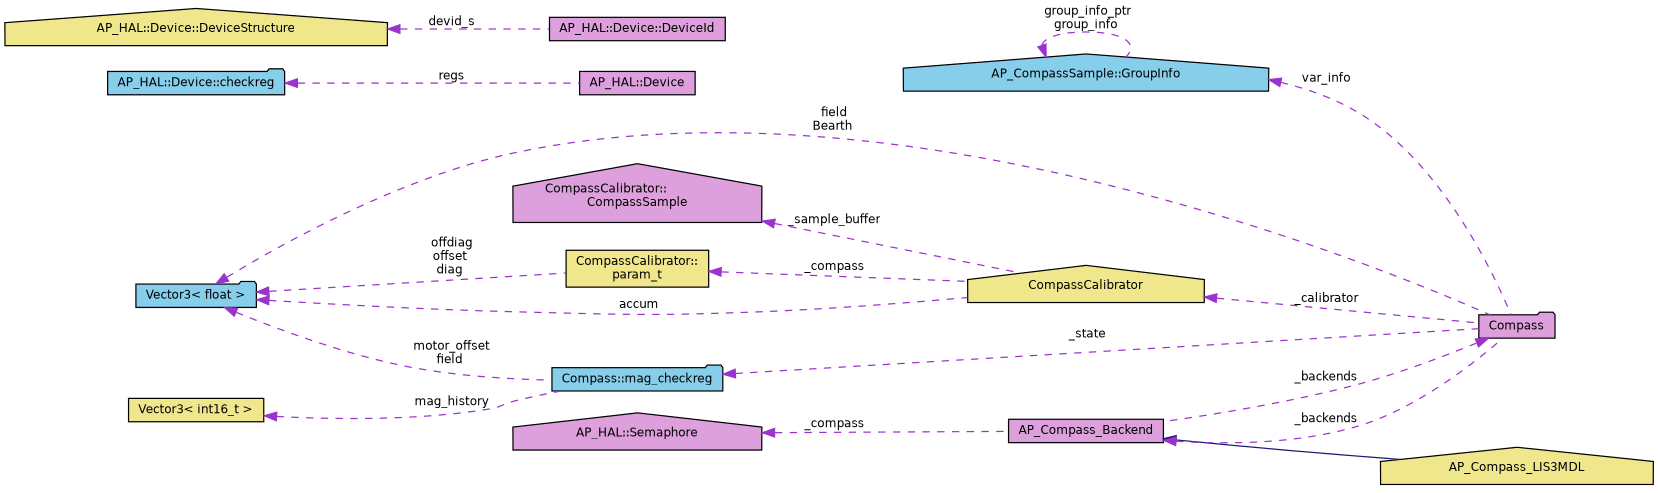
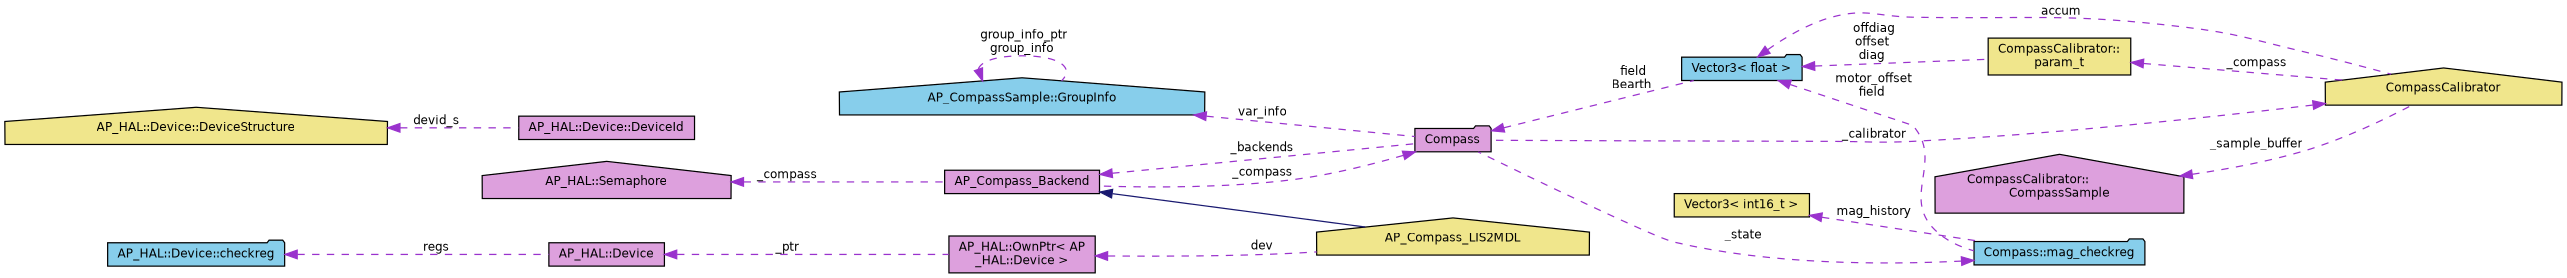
edge "Compass" -> "Vector3< float >": reversed
node "AP_HAL::OwnPtr< AP _HAL::Device >": added
edge "AP_Compass_Backend" -> "Compass": label " _backends" -> " _compass"
node "AP_Compass_LIS3MDL": label "AP_Compass_LIS3MDL" -> "AP_Compass_LIS2MDL"
